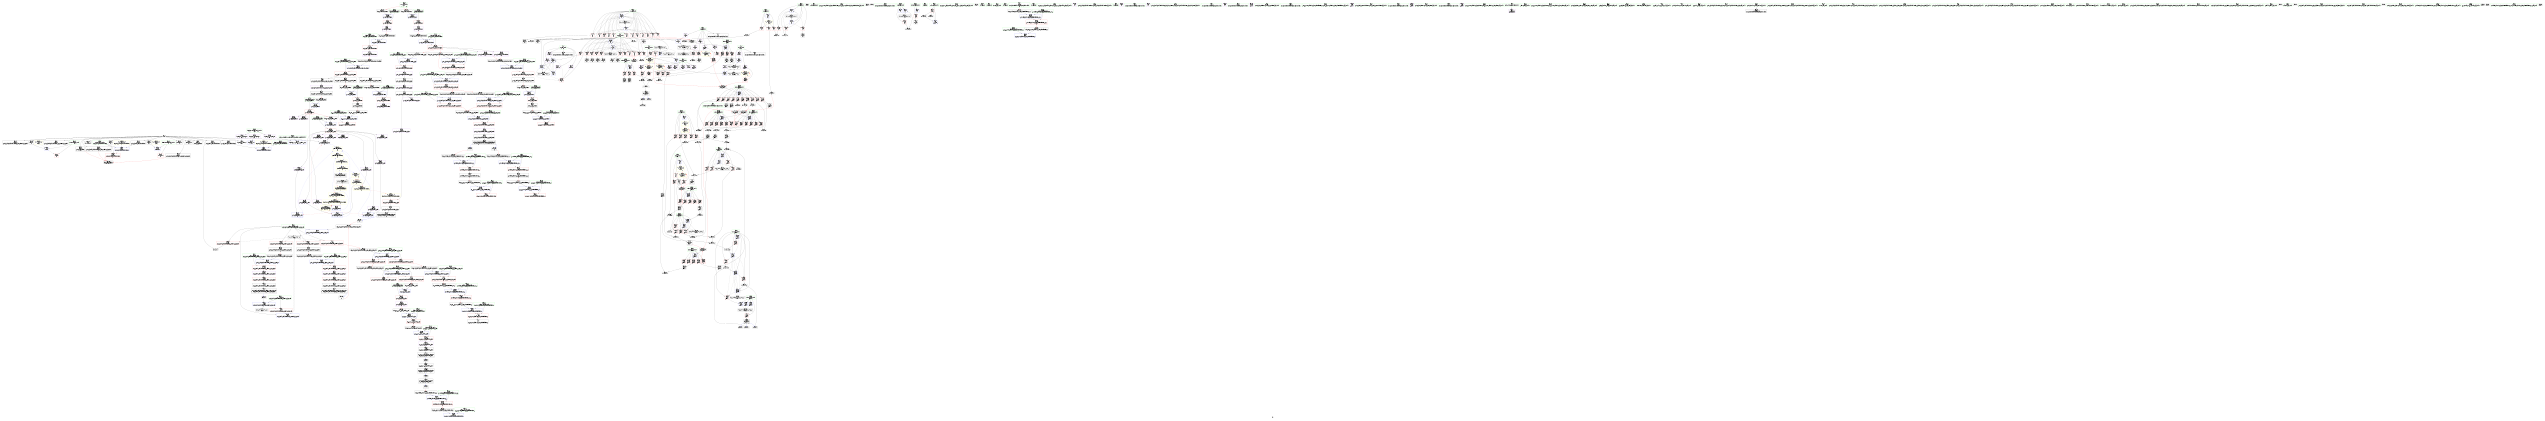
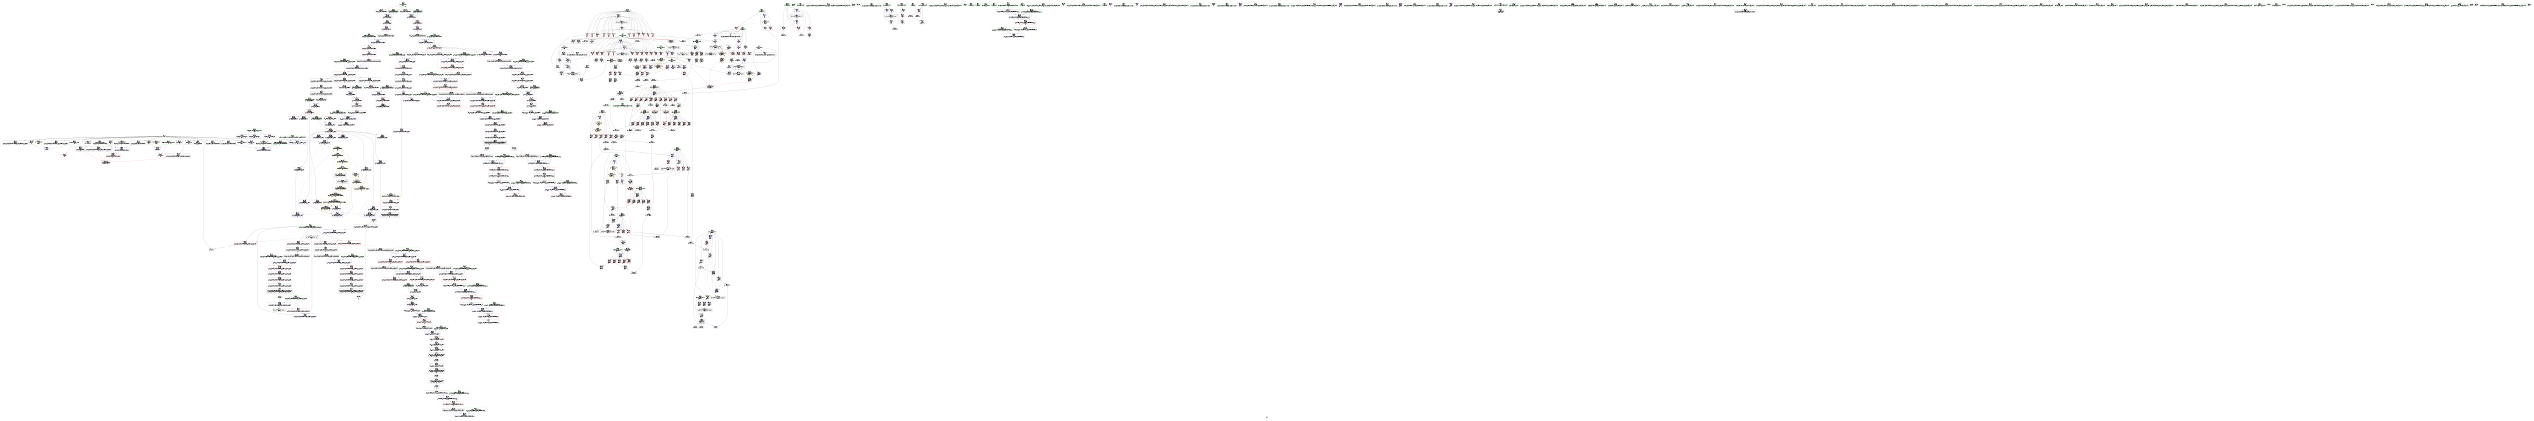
node "NodeID: 325": removed
